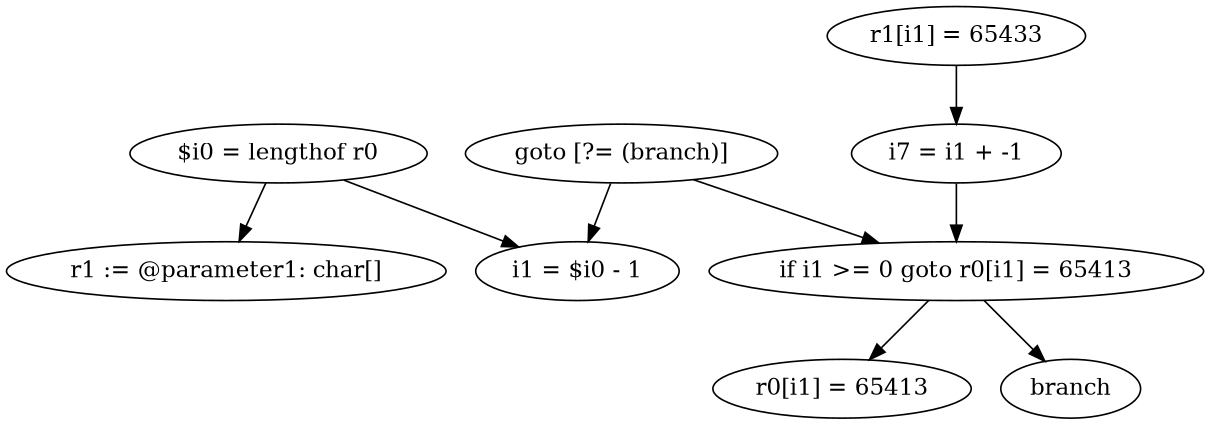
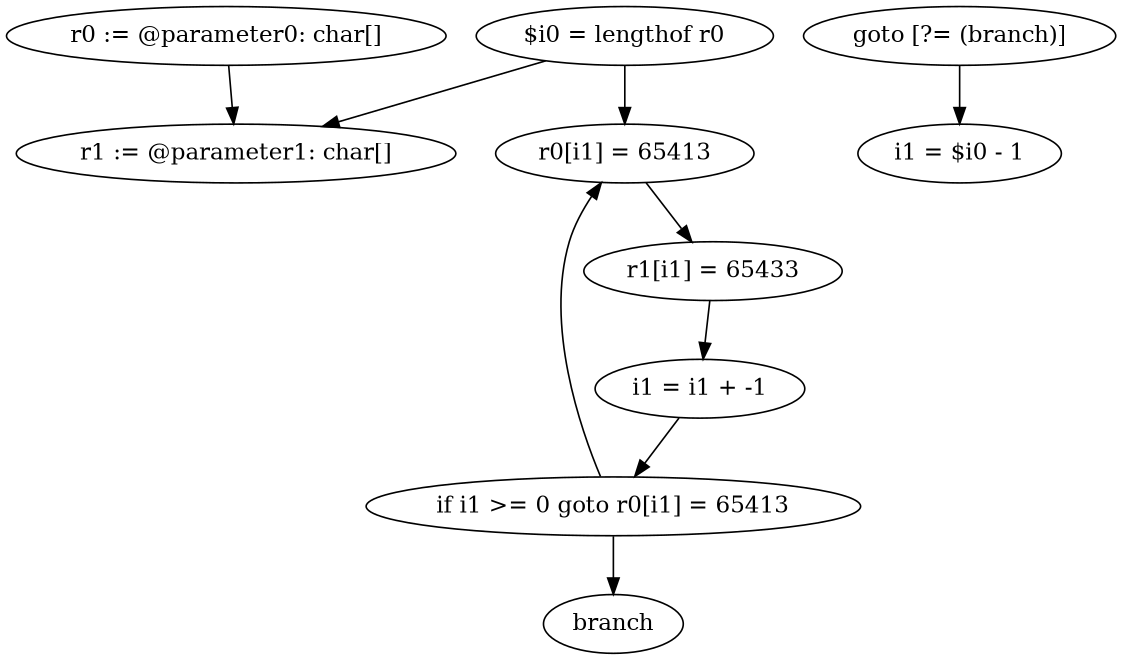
node "r0 := @parameter0: char[]": added
node "i7 = i1 + -1": label "i7 = i1 + -1" -> "i1 = i1 + -1"
edge "r0[i1] = 65413" -> "r1[i1] = 65433": added
edge "goto [?= (branch)]" -> "if i1 >= 0 goto r0[i1] = 65413": removed
edge "$i0 = lengthof r0" -> "i1 = $i0 - 1": now "$i0 = lengthof r0" -> "r0[i1] = 65413"
